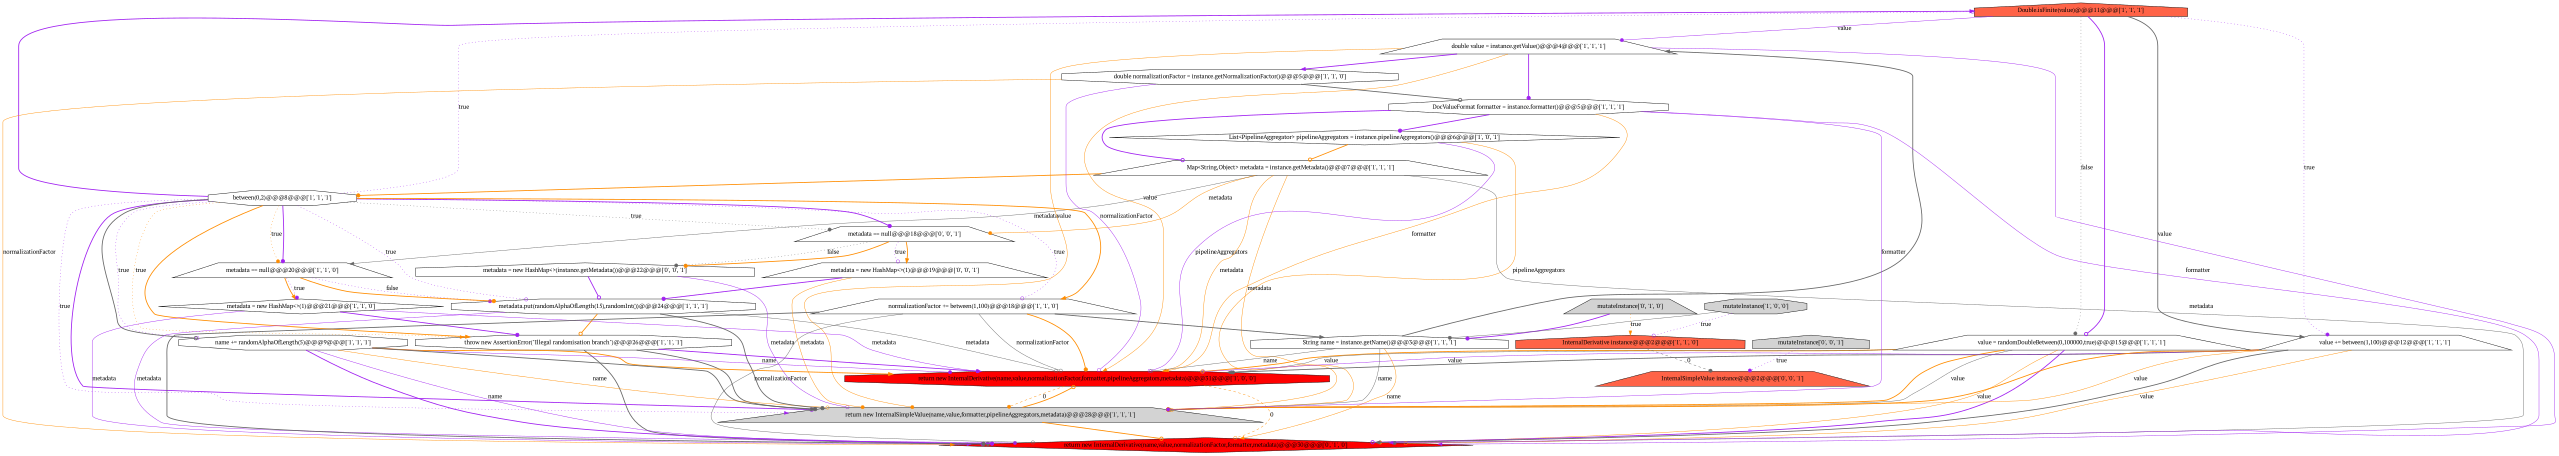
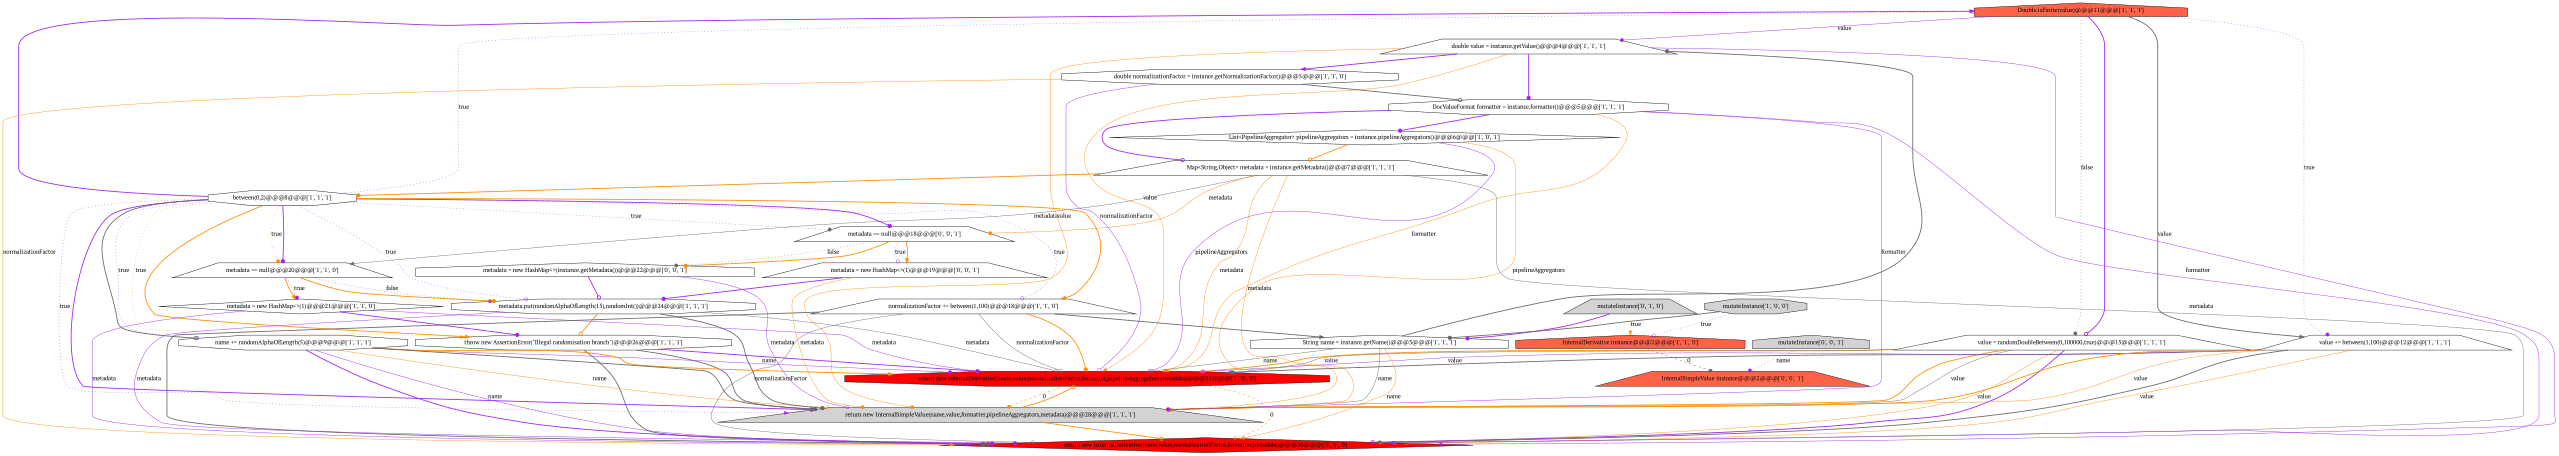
edge "String name = instance.getName()@@@3@@@['1', '1', '1']" -> "double value = instance.getValue()@@@4@@@['1', '1', '1']": arrowhead normal -> dot
edge "mutateInstance['1', '0', '0']" -> "String name = instance.getName()@@@3@@@['1', '1', '1']": style solid -> bold
edge "mutateInstance['0', '0', '1']" -> "InternalSimpleValue instance@@@2@@@['0', '0', '1']": label "true" -> "name"
